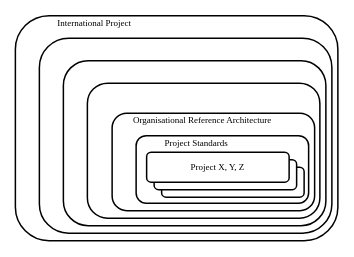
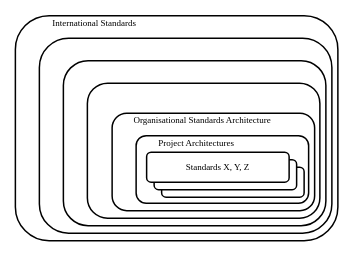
node "International Project": label "International Project" -> "International Standards"
node "Organisational Reference Architecture": label "Organisational Reference Architecture" -> "Organisational Standards Architecture"
node "Project Standards": label "Project Standards" -> "Project Architectures"
node "Project X, Y, Z": label "Project X, Y, Z" -> "Standards X, Y, Z"
